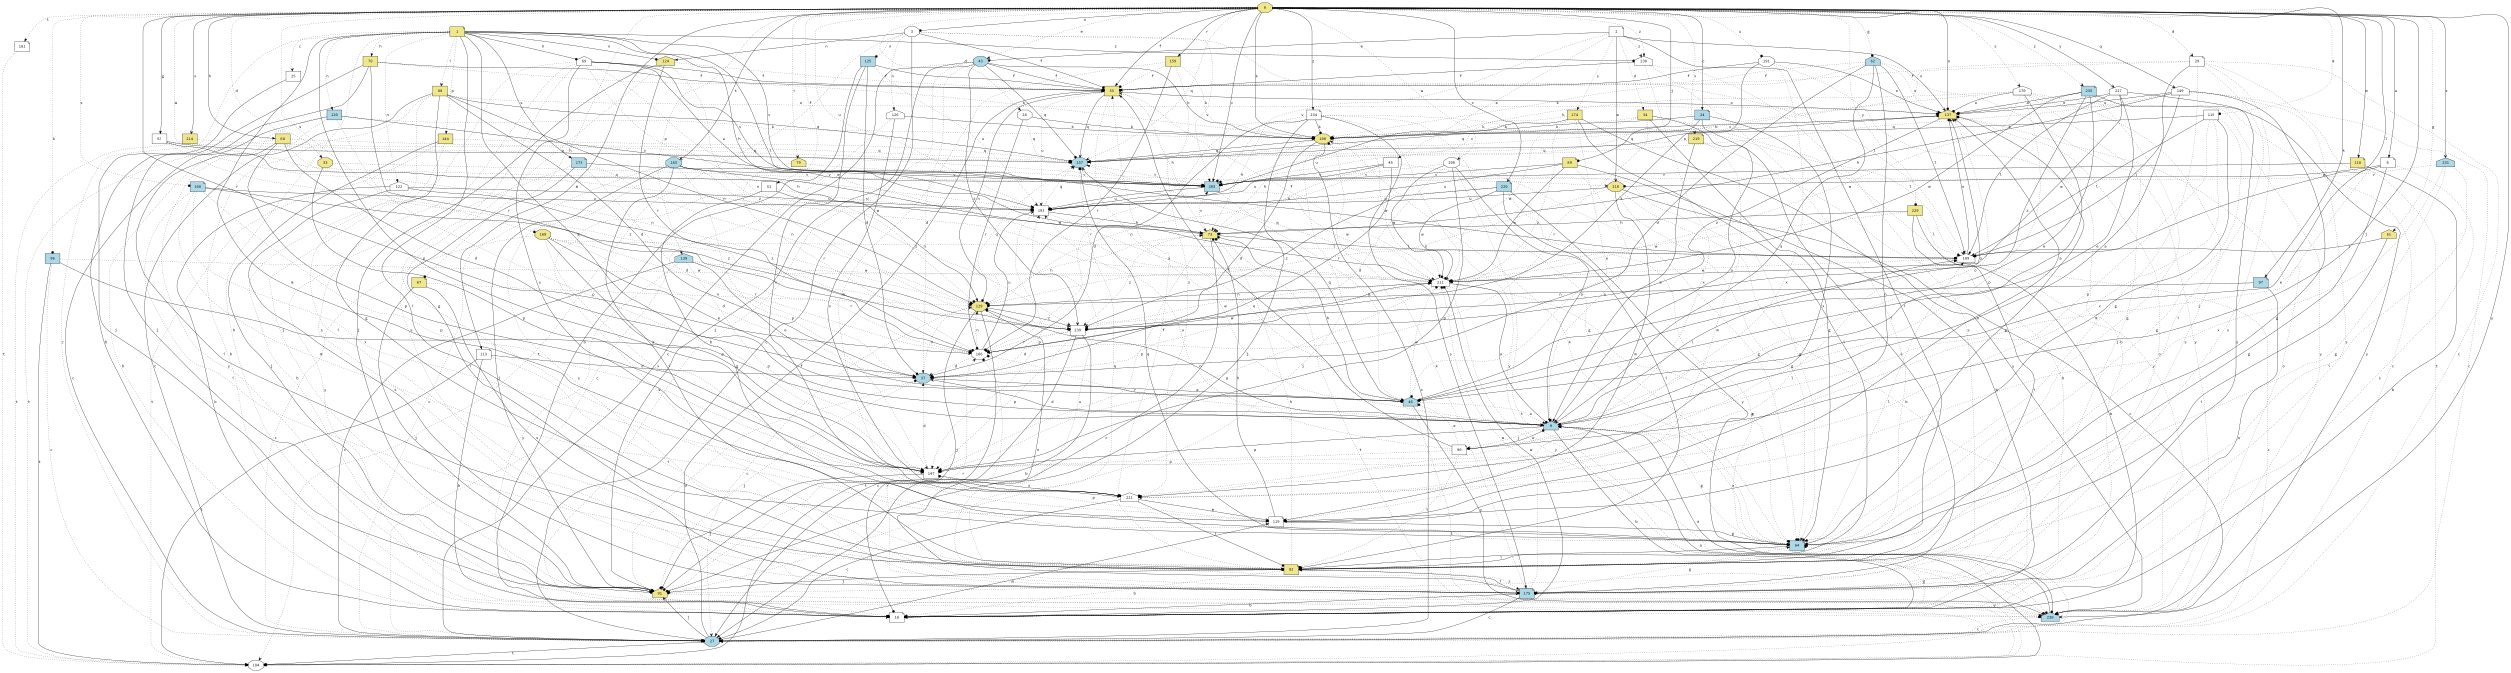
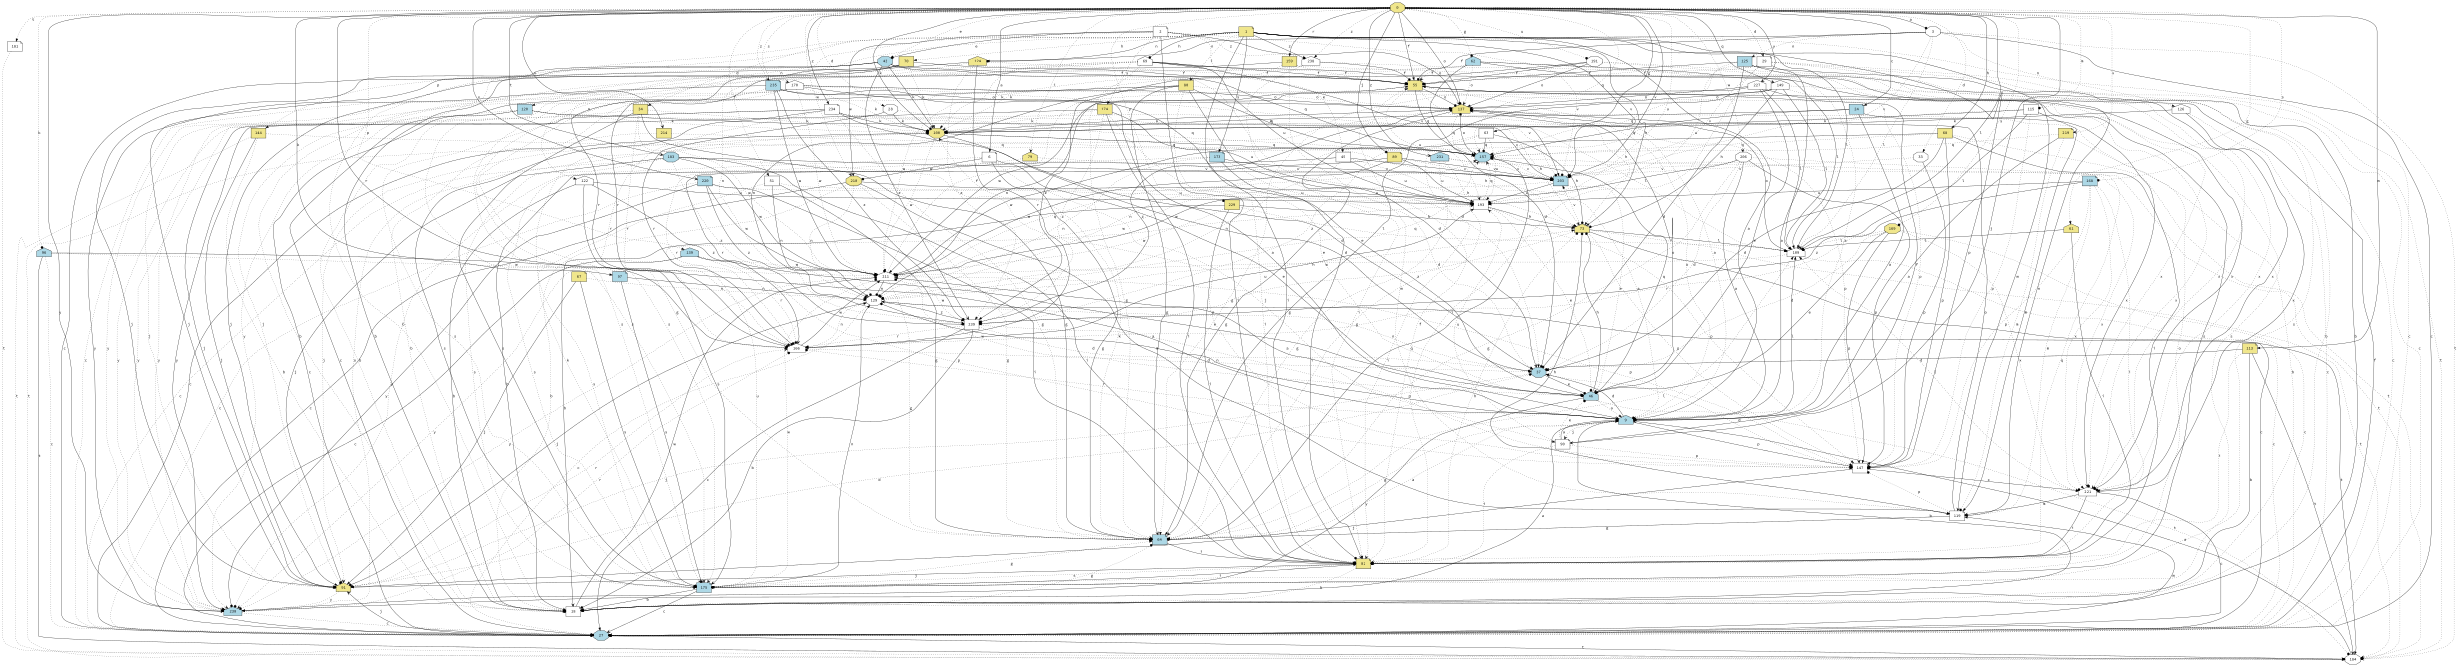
edge "0" -> "67": removed, label "h"
edge "3" -> "125": arrowhead dot -> vee
node "25": removed
node "55": shape box -> note
node "33": fillcolor khaki -> white
node "118": removed
edge "68" -> "211": style dotted -> solid
edge "45" -> "64": removed, label "g"
node "96": shape box -> house
edge "62" -> "9": style solid -> dotted
node "129": fillcolor khaki -> white
node "113": fillcolor white -> khaki
node "166": shape octagon -> house
